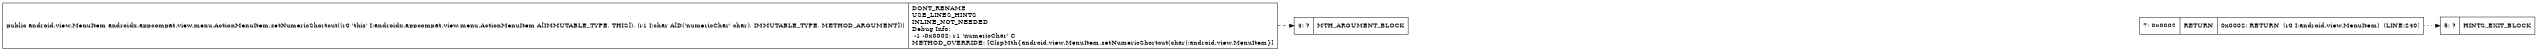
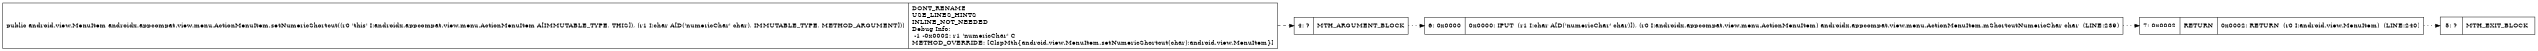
node "6: 0x0000": added
node "5: ?": text "HINTS_EXIT_BLOCK" -> "MTH_EXIT_BLOCK"
